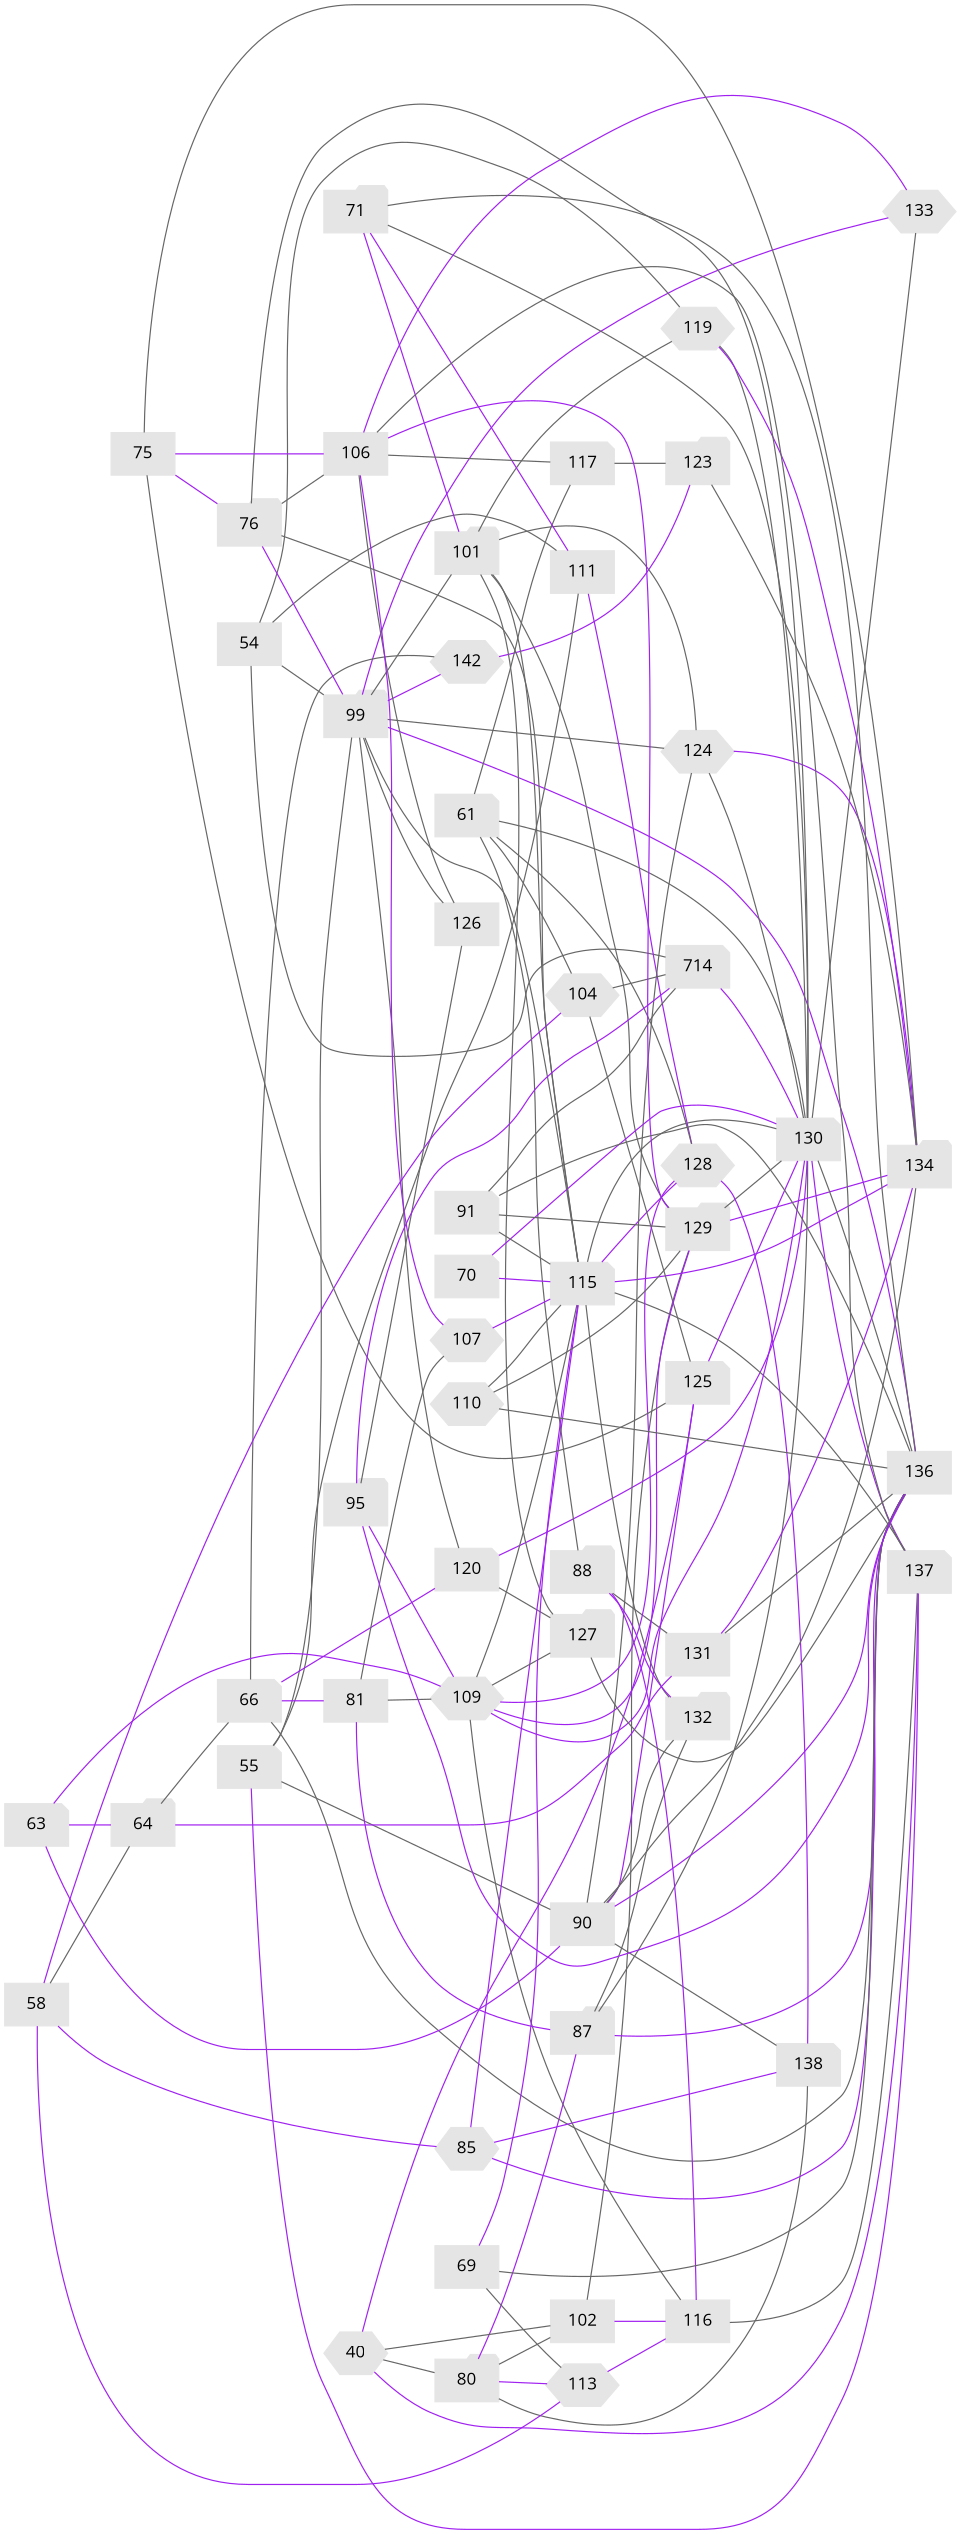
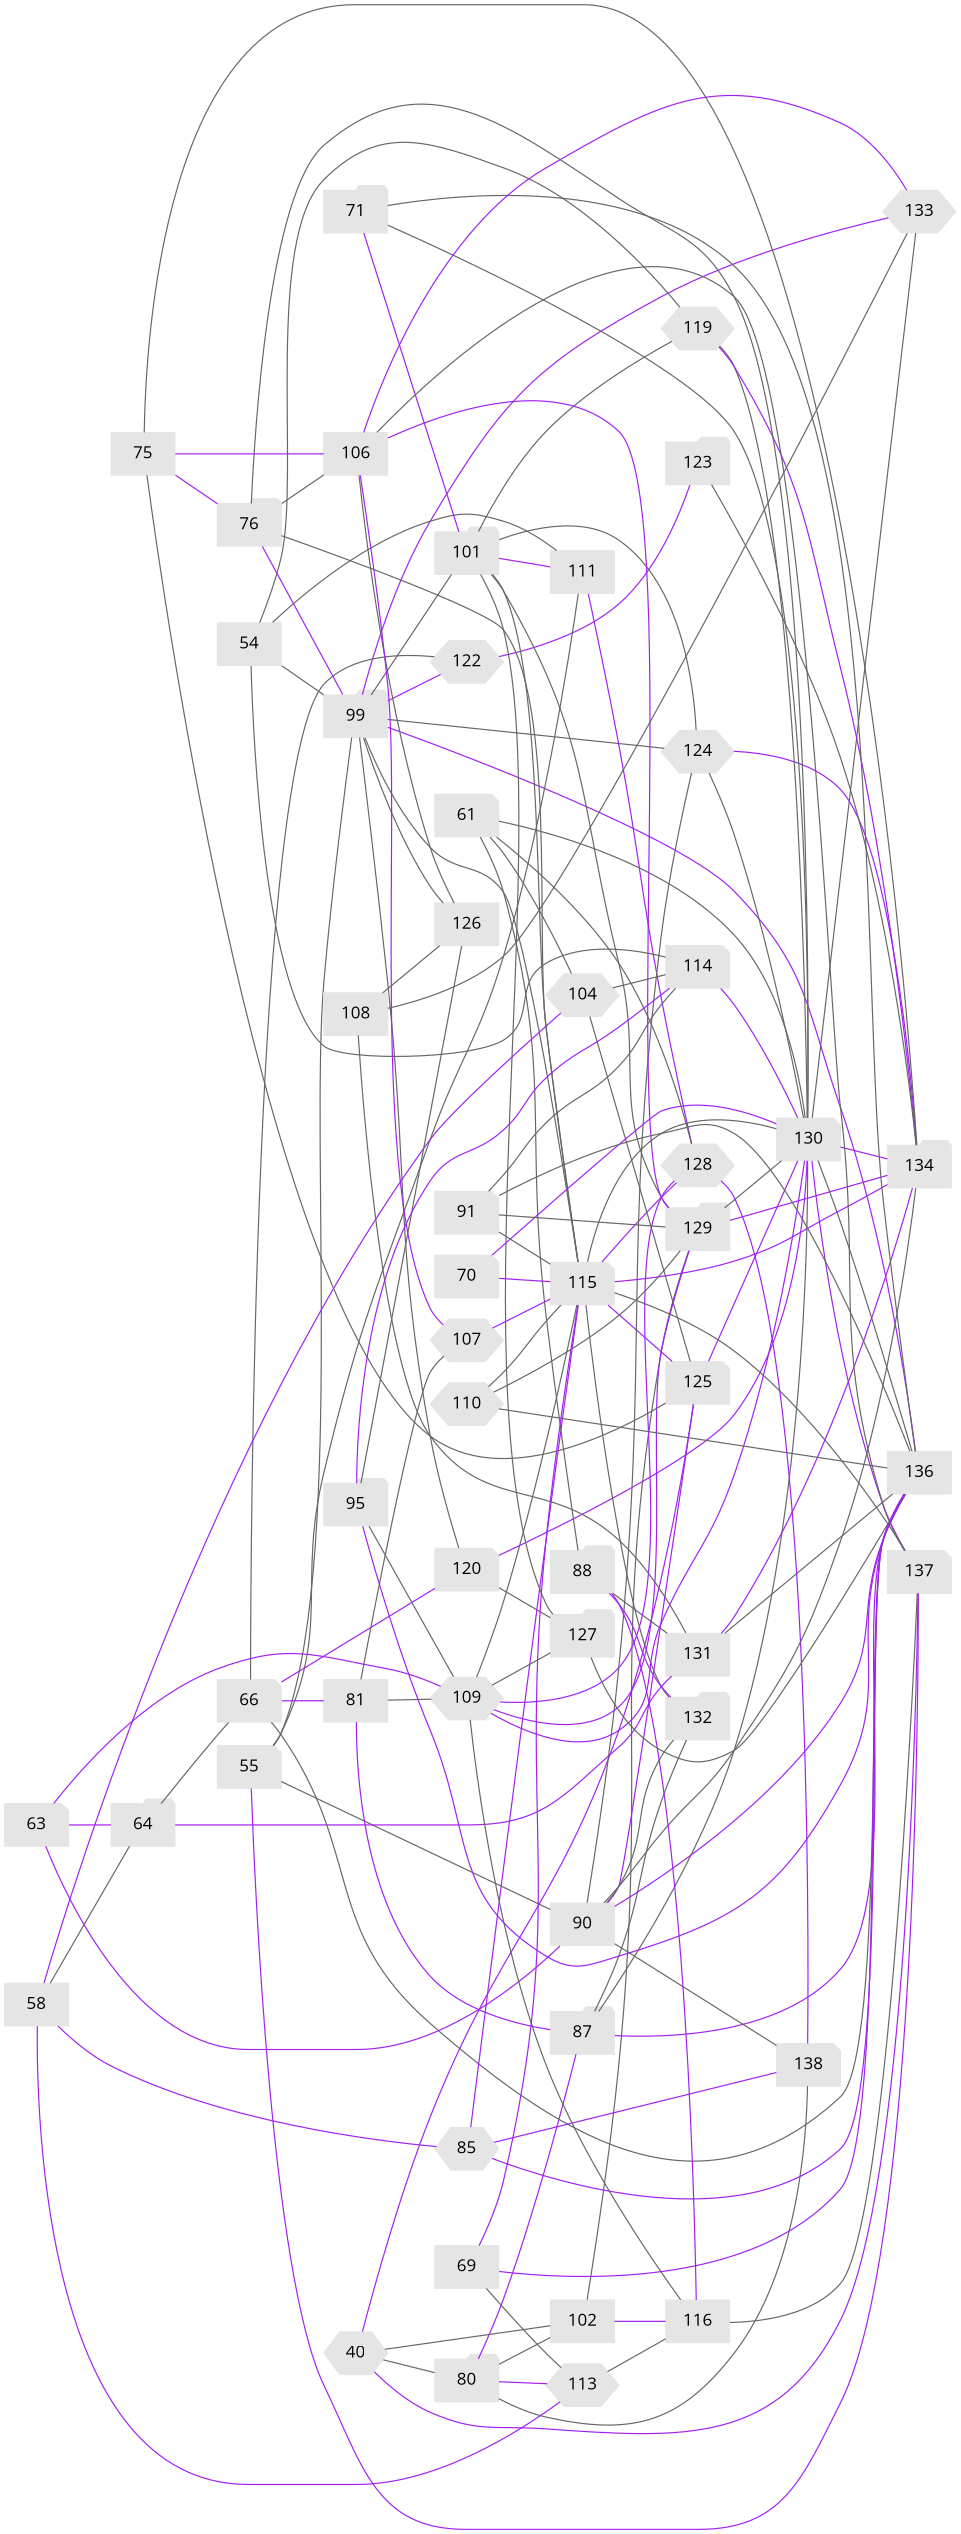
edge "71" -- "111": now "101" -- "111"
node "117": removed
node "142": label "142" -> "122"
node "714": label "714" -> "114"
node "108": added
edge "130" -- "134": added
edge "115" -- "125": added
edge "95" -- "109": color purple -> gray40
edge "136" -- "69": color gray40 -> purple
edge "116" -- "113": color purple -> gray40
